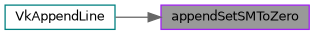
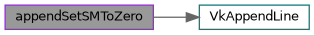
edge "VkAppendLine" -> "appendSetSMToZero": reversed
